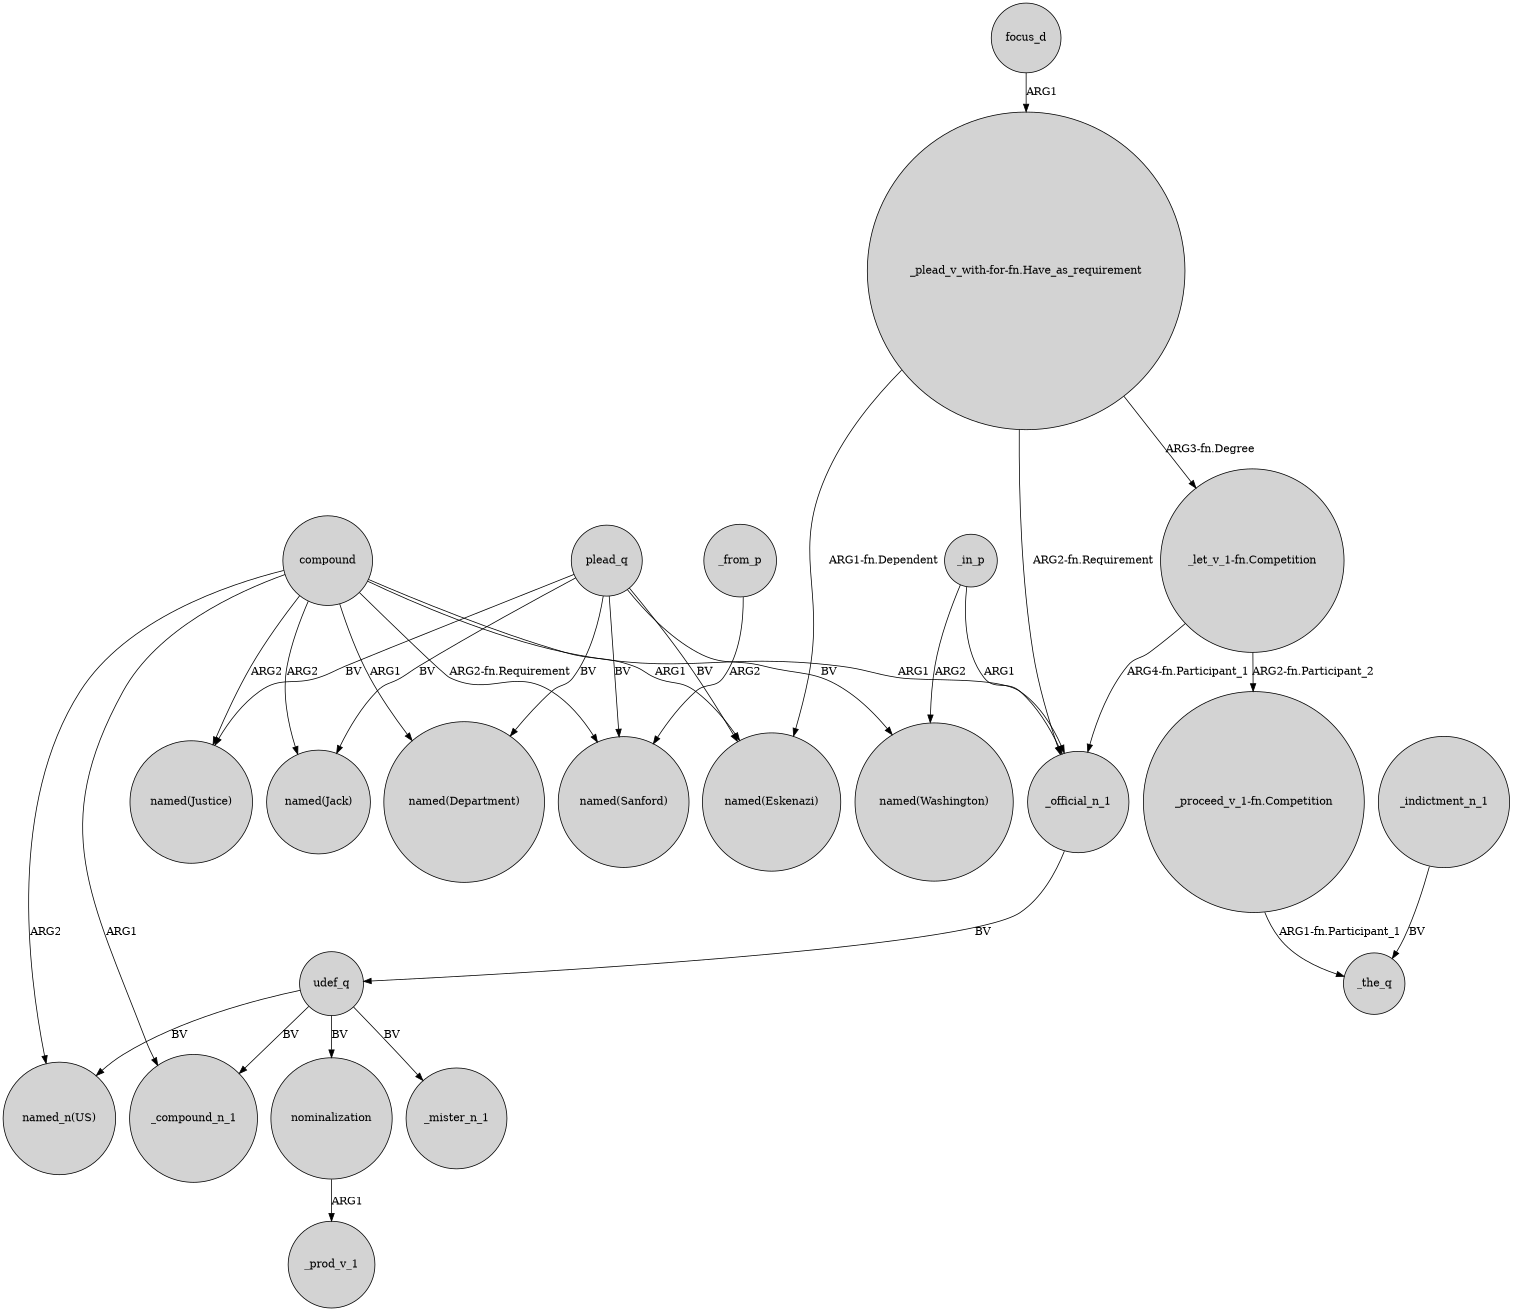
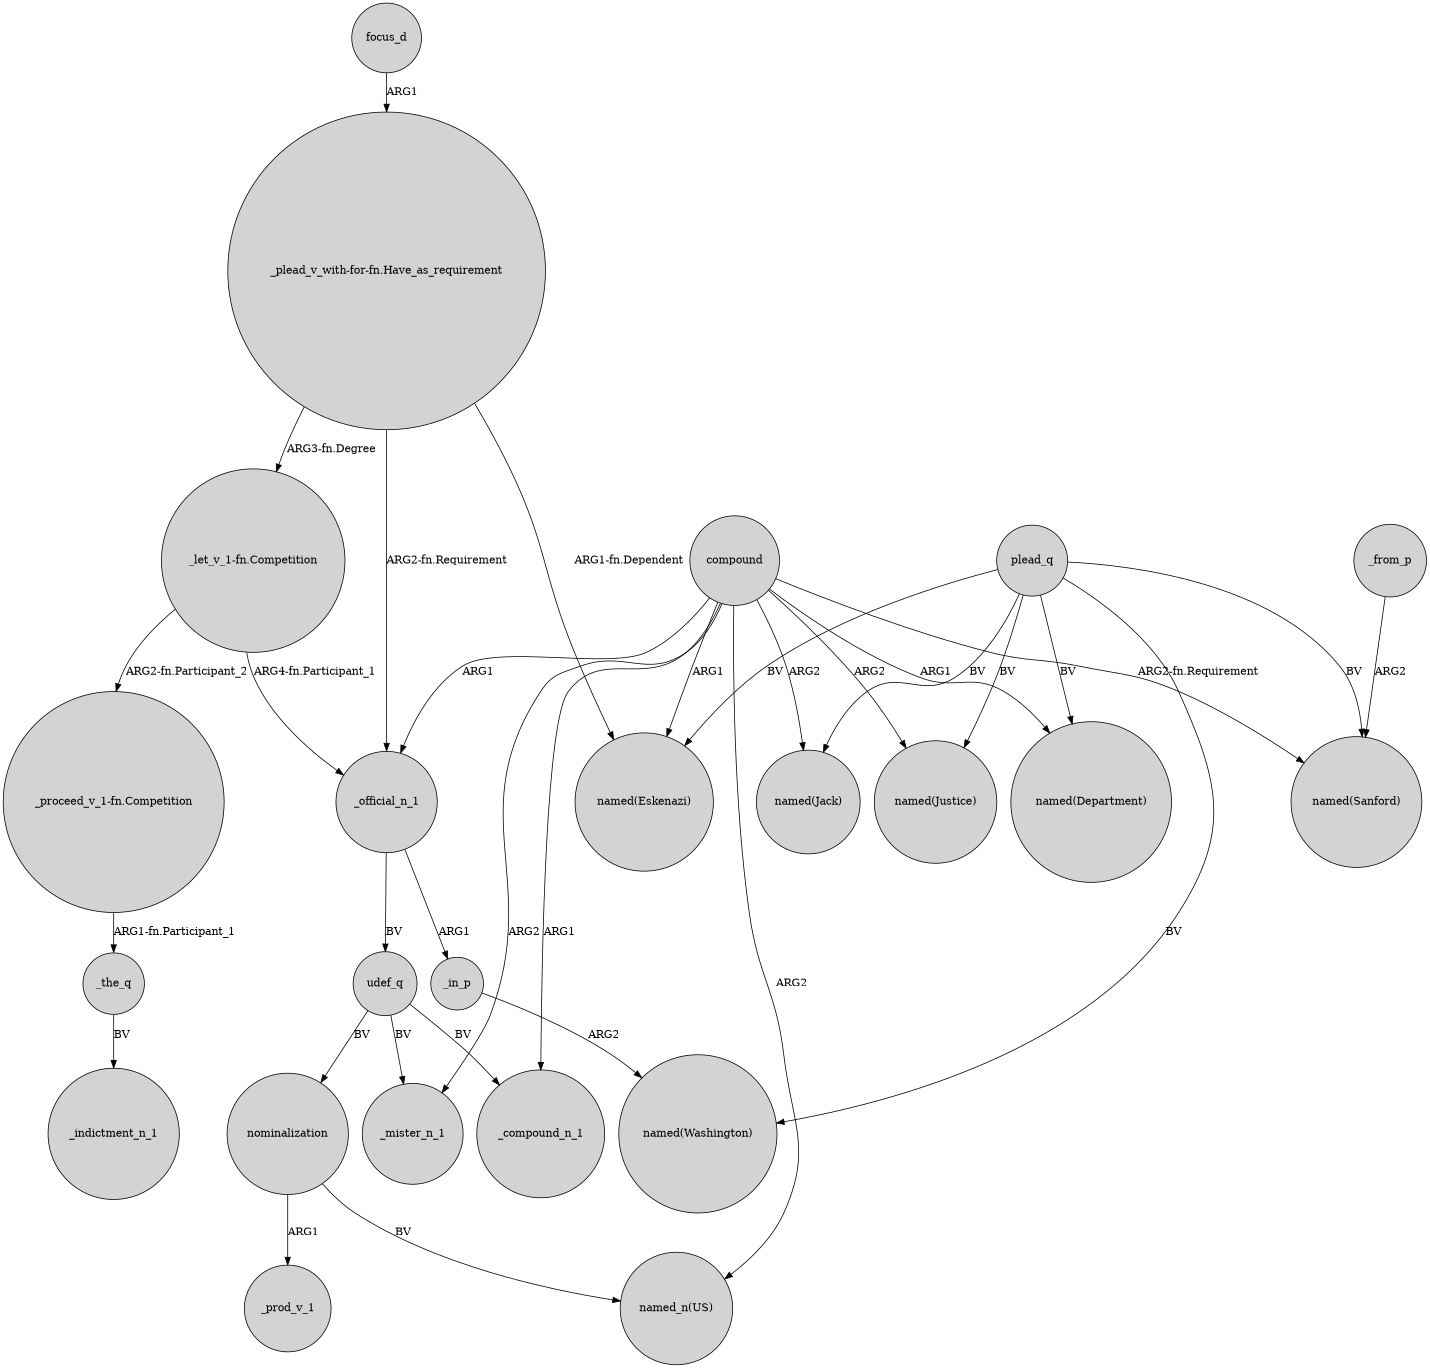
edge "_in_p" -> "_official_n_1": reversed
edge "compound" -> "_mister_n_1": added, label "ARG2"
edge "_indictment_n_1" -> "_the_q": reversed
edge "udef_q" -> "named_n(US)": now "nominalization" -> "named_n(US)"
